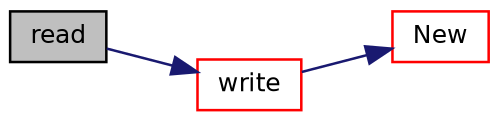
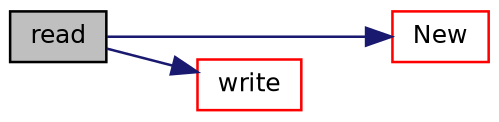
edge "write" -> "New": now "read" -> "New"
